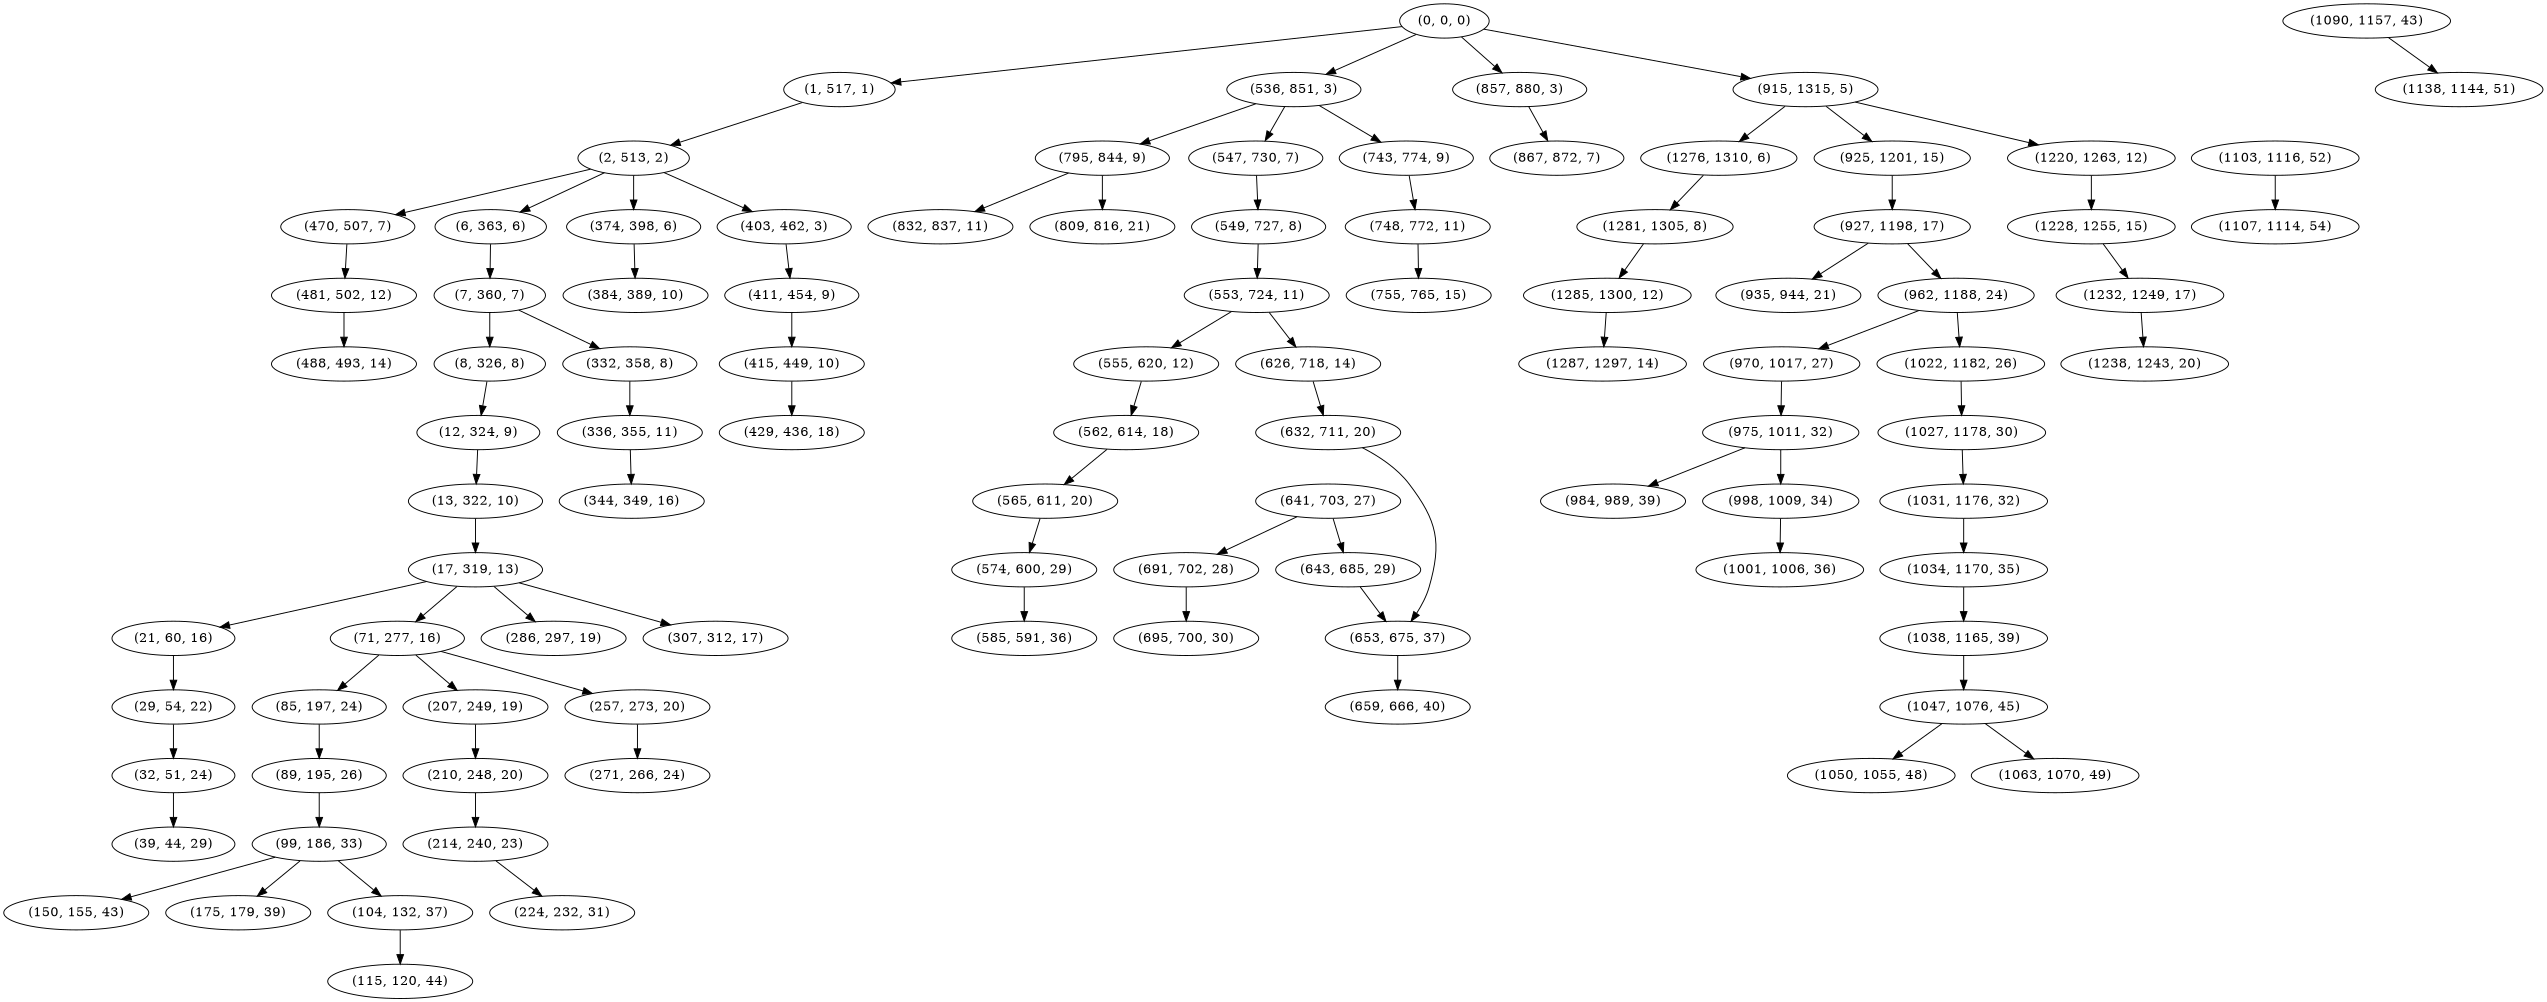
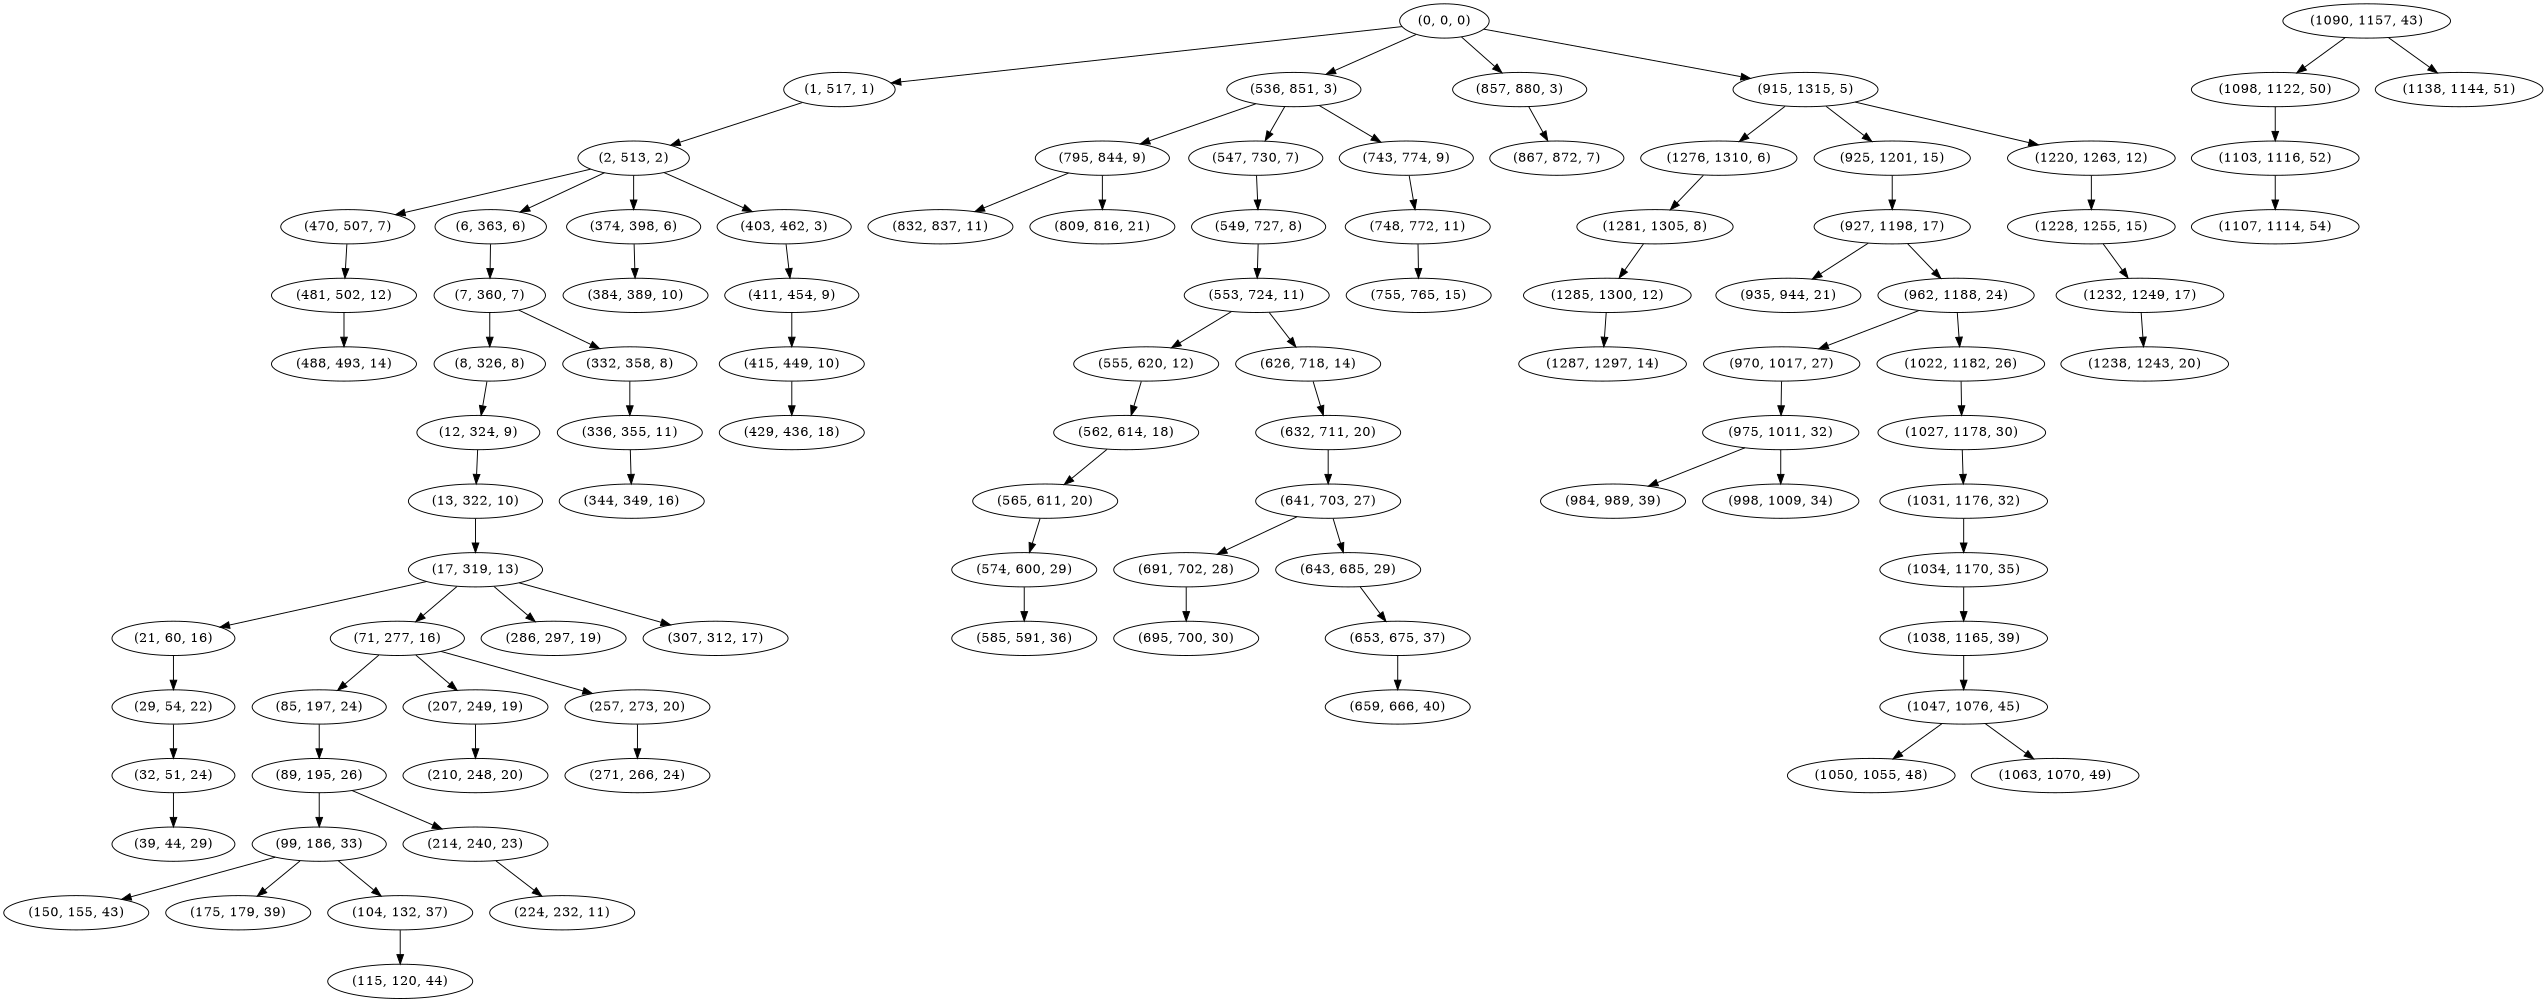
node "(1098, 1122, 50)": added
edge "(632, 711, 20)" -> "(653, 675, 37)": now "(632, 711, 20)" -> "(641, 703, 27)"
node "(1001, 1006, 36)": removed
edge "(210, 248, 20)" -> "(214, 240, 23)": now "(89, 195, 26)" -> "(214, 240, 23)"
node "(224, 232, 31)": label "(224, 232, 31)" -> "(224, 232, 11)"
